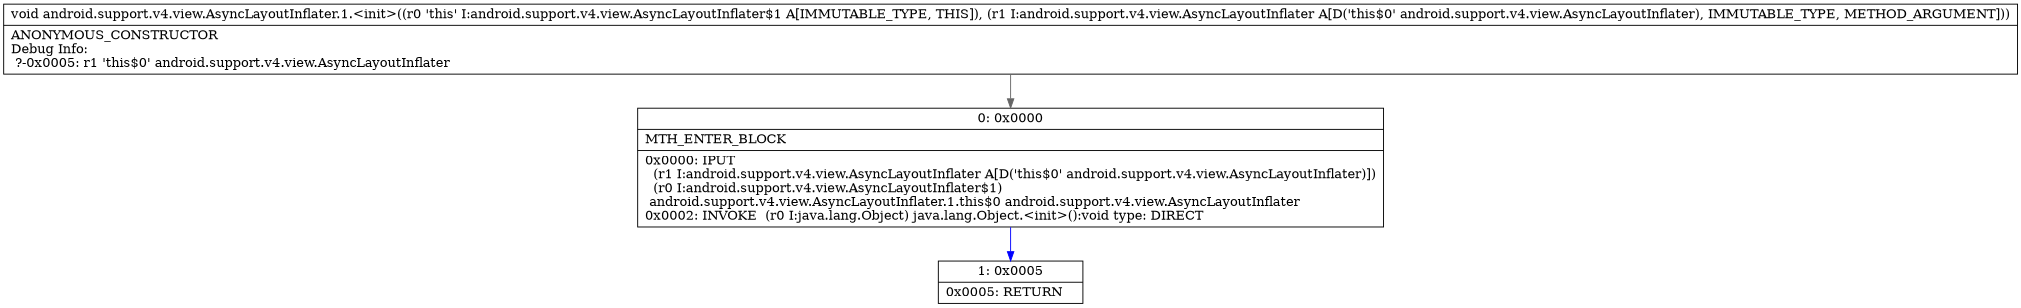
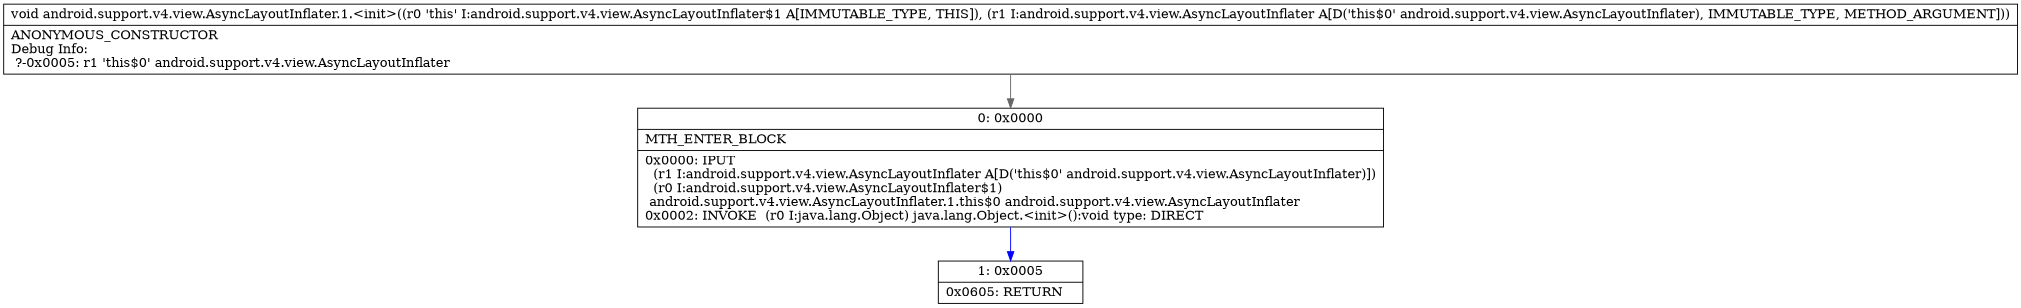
node "1: 0x0005": text "0x0005: RETURN" -> "0x0605: RETURN"
